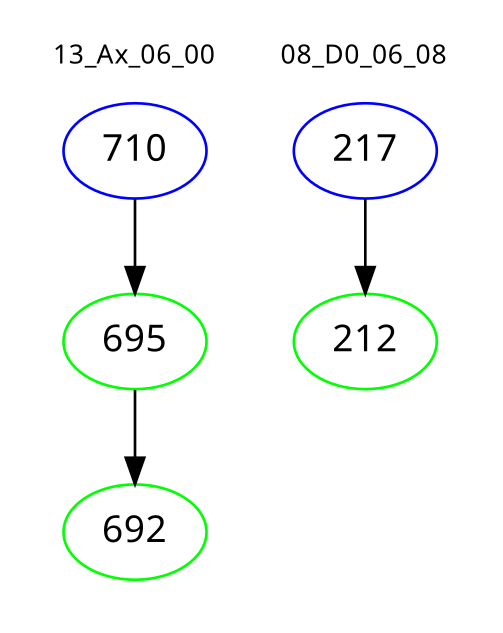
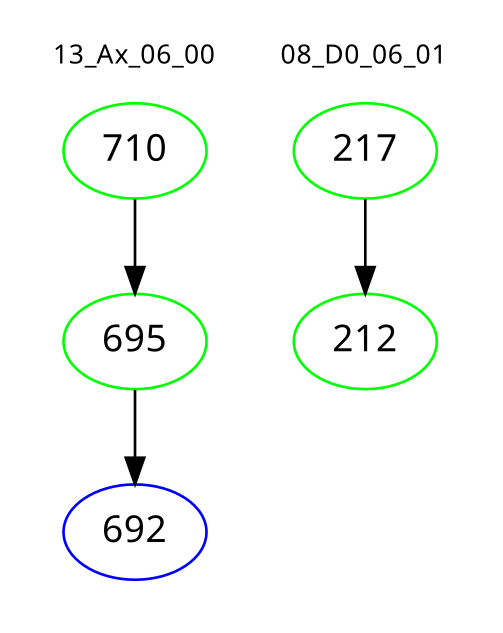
cluster "08_D0_06_08": label "08_D0_06_08" -> "08_D0_06_01"
node "710": color blue -> green
node "217": color blue -> green
node "692": color green -> blue
